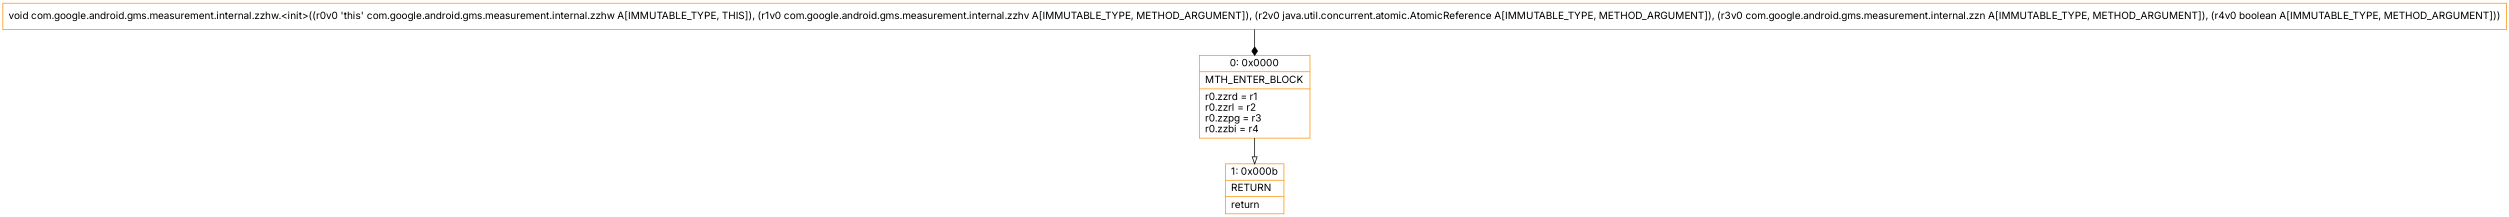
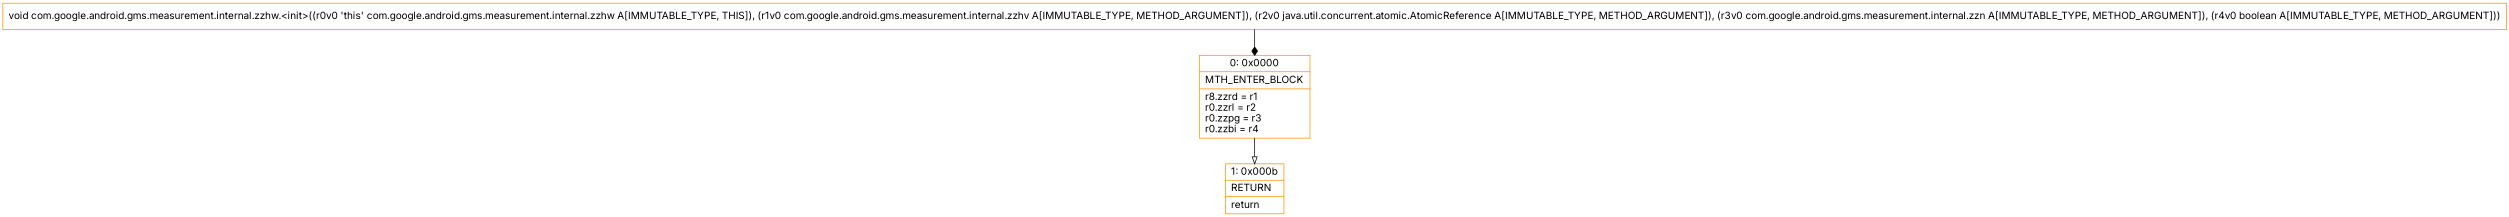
node "0: 0x0000": text "r0.zzrd = r1" -> "r8.zzrd = r1"
